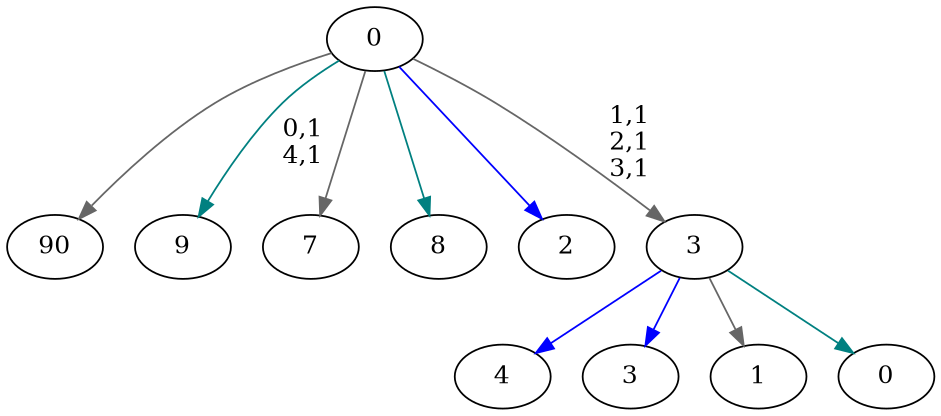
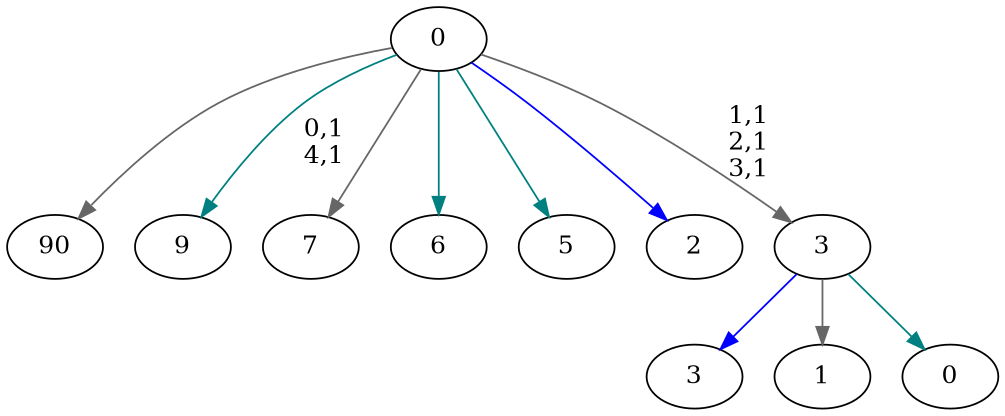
node "8": label "8" -> "6"
node "5": added
node "4": removed
